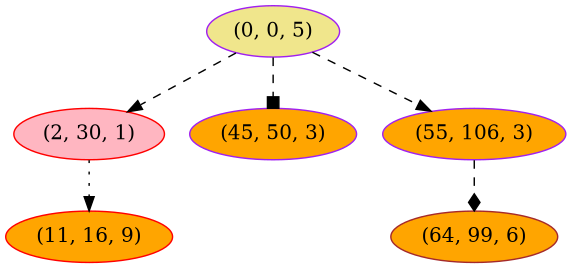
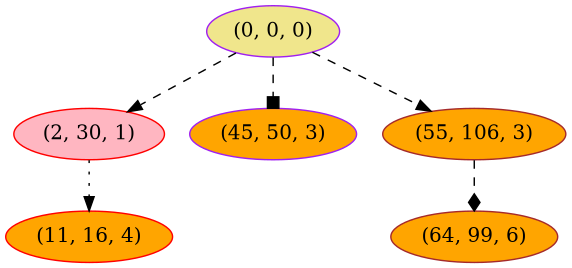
node "(0, 0, 5)": label "(0, 0, 5)" -> "(0, 0, 0)"
node "(55, 106, 3)": color purple -> brown
node "(11, 16, 9)": label "(11, 16, 9)" -> "(11, 16, 4)"
